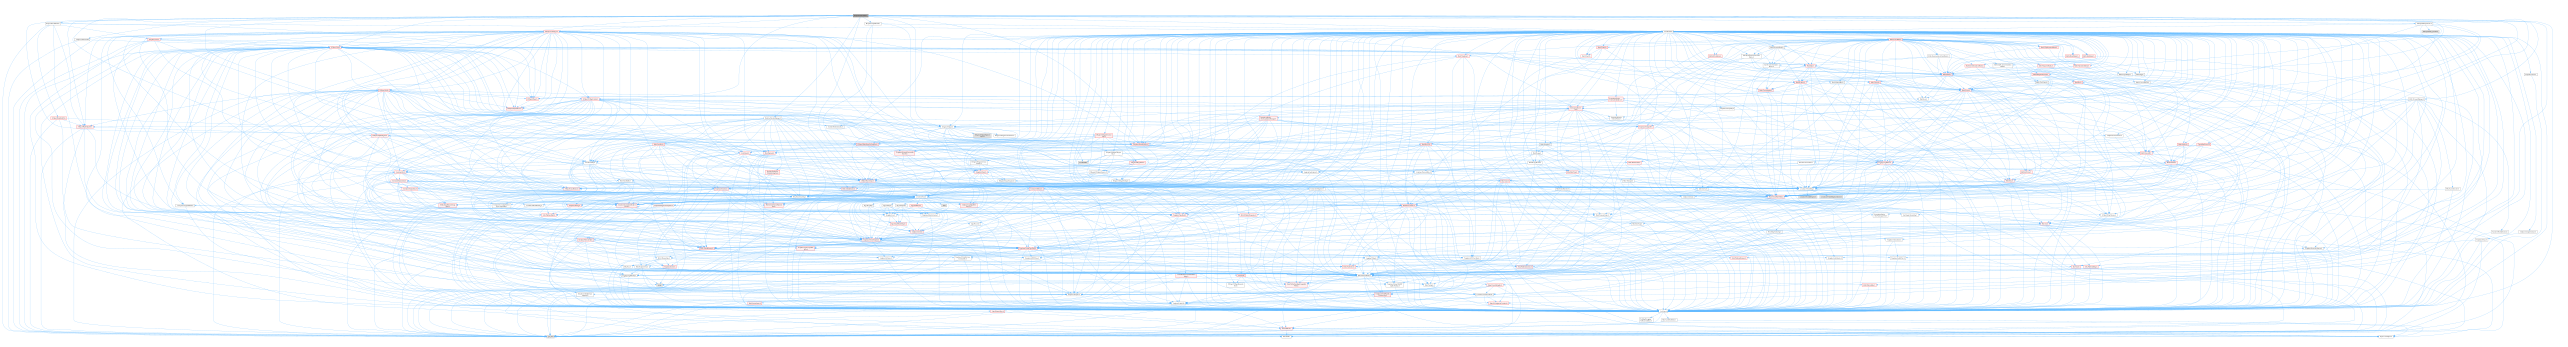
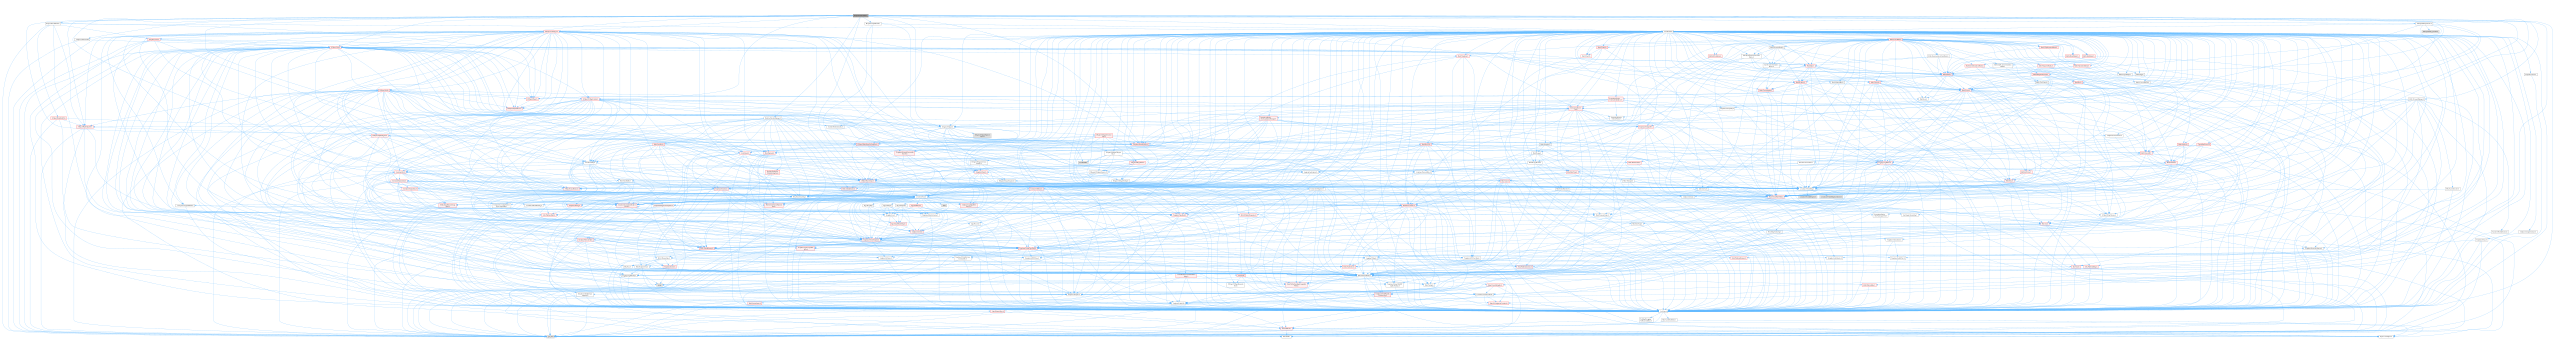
edge "CoreMinimal.h" -> "Delegates/DelegateInstances Impl.h": now "CoreMinimal.h" -> "Templates/UniqueObj.h"
node "Delegates/DelegateCombinations.h": removed
